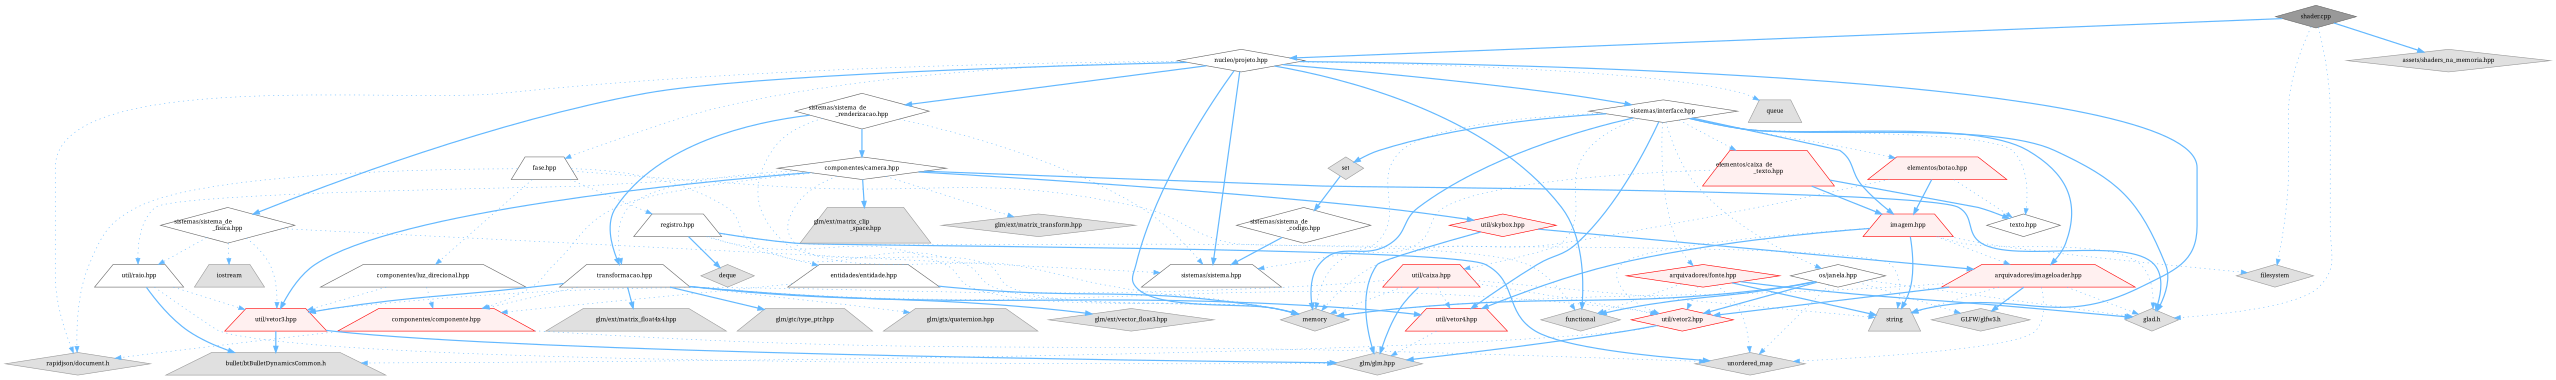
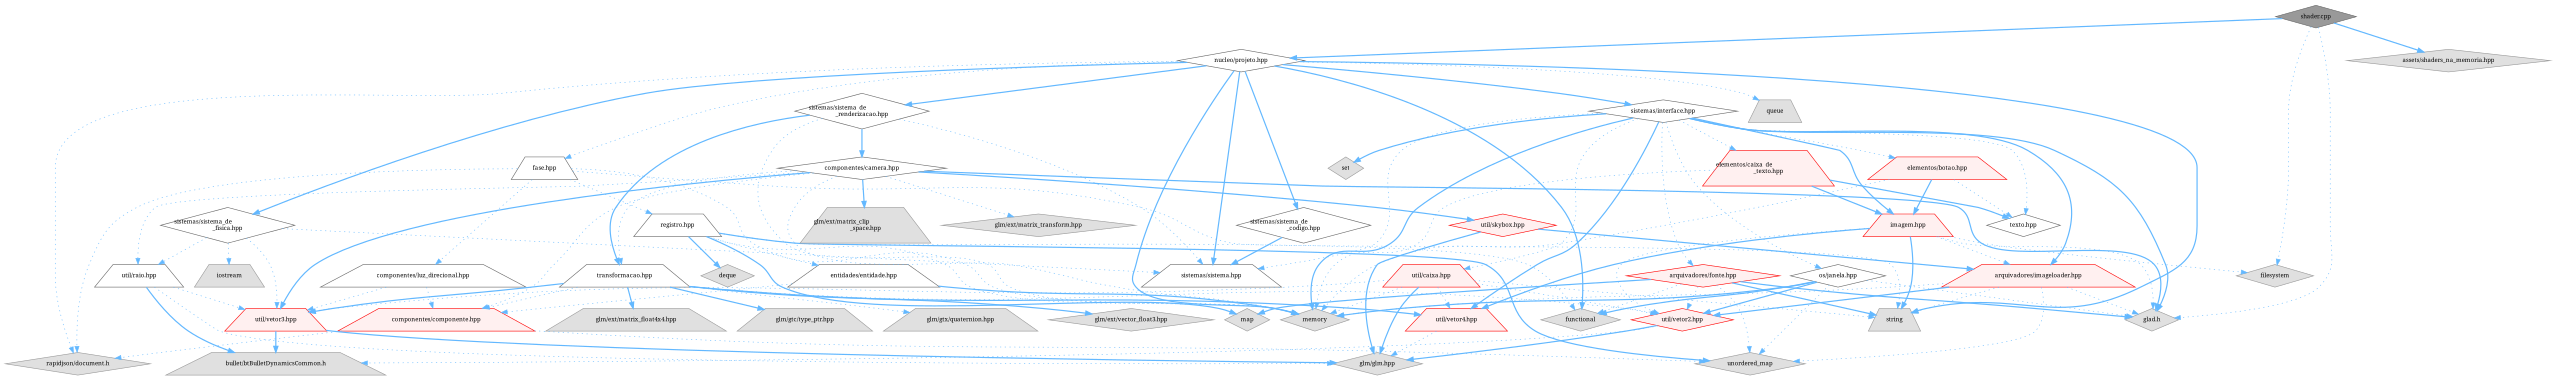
edge "set" -> "sistemas/sistema_de _codigo.hpp": now "nucleo/projeto.hpp" -> "sistemas/sistema_de _codigo.hpp"
node "map": added
node "GLFW/glfw3.h": removed
